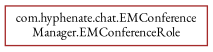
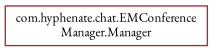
node "com.hyphenate.chat.EMConference Manager.EMConferenceRole": label "com.hyphenate.chat.EMConference Manager.EMConferenceRole" -> "com.hyphenate.chat.EMConference Manager.Manager"
